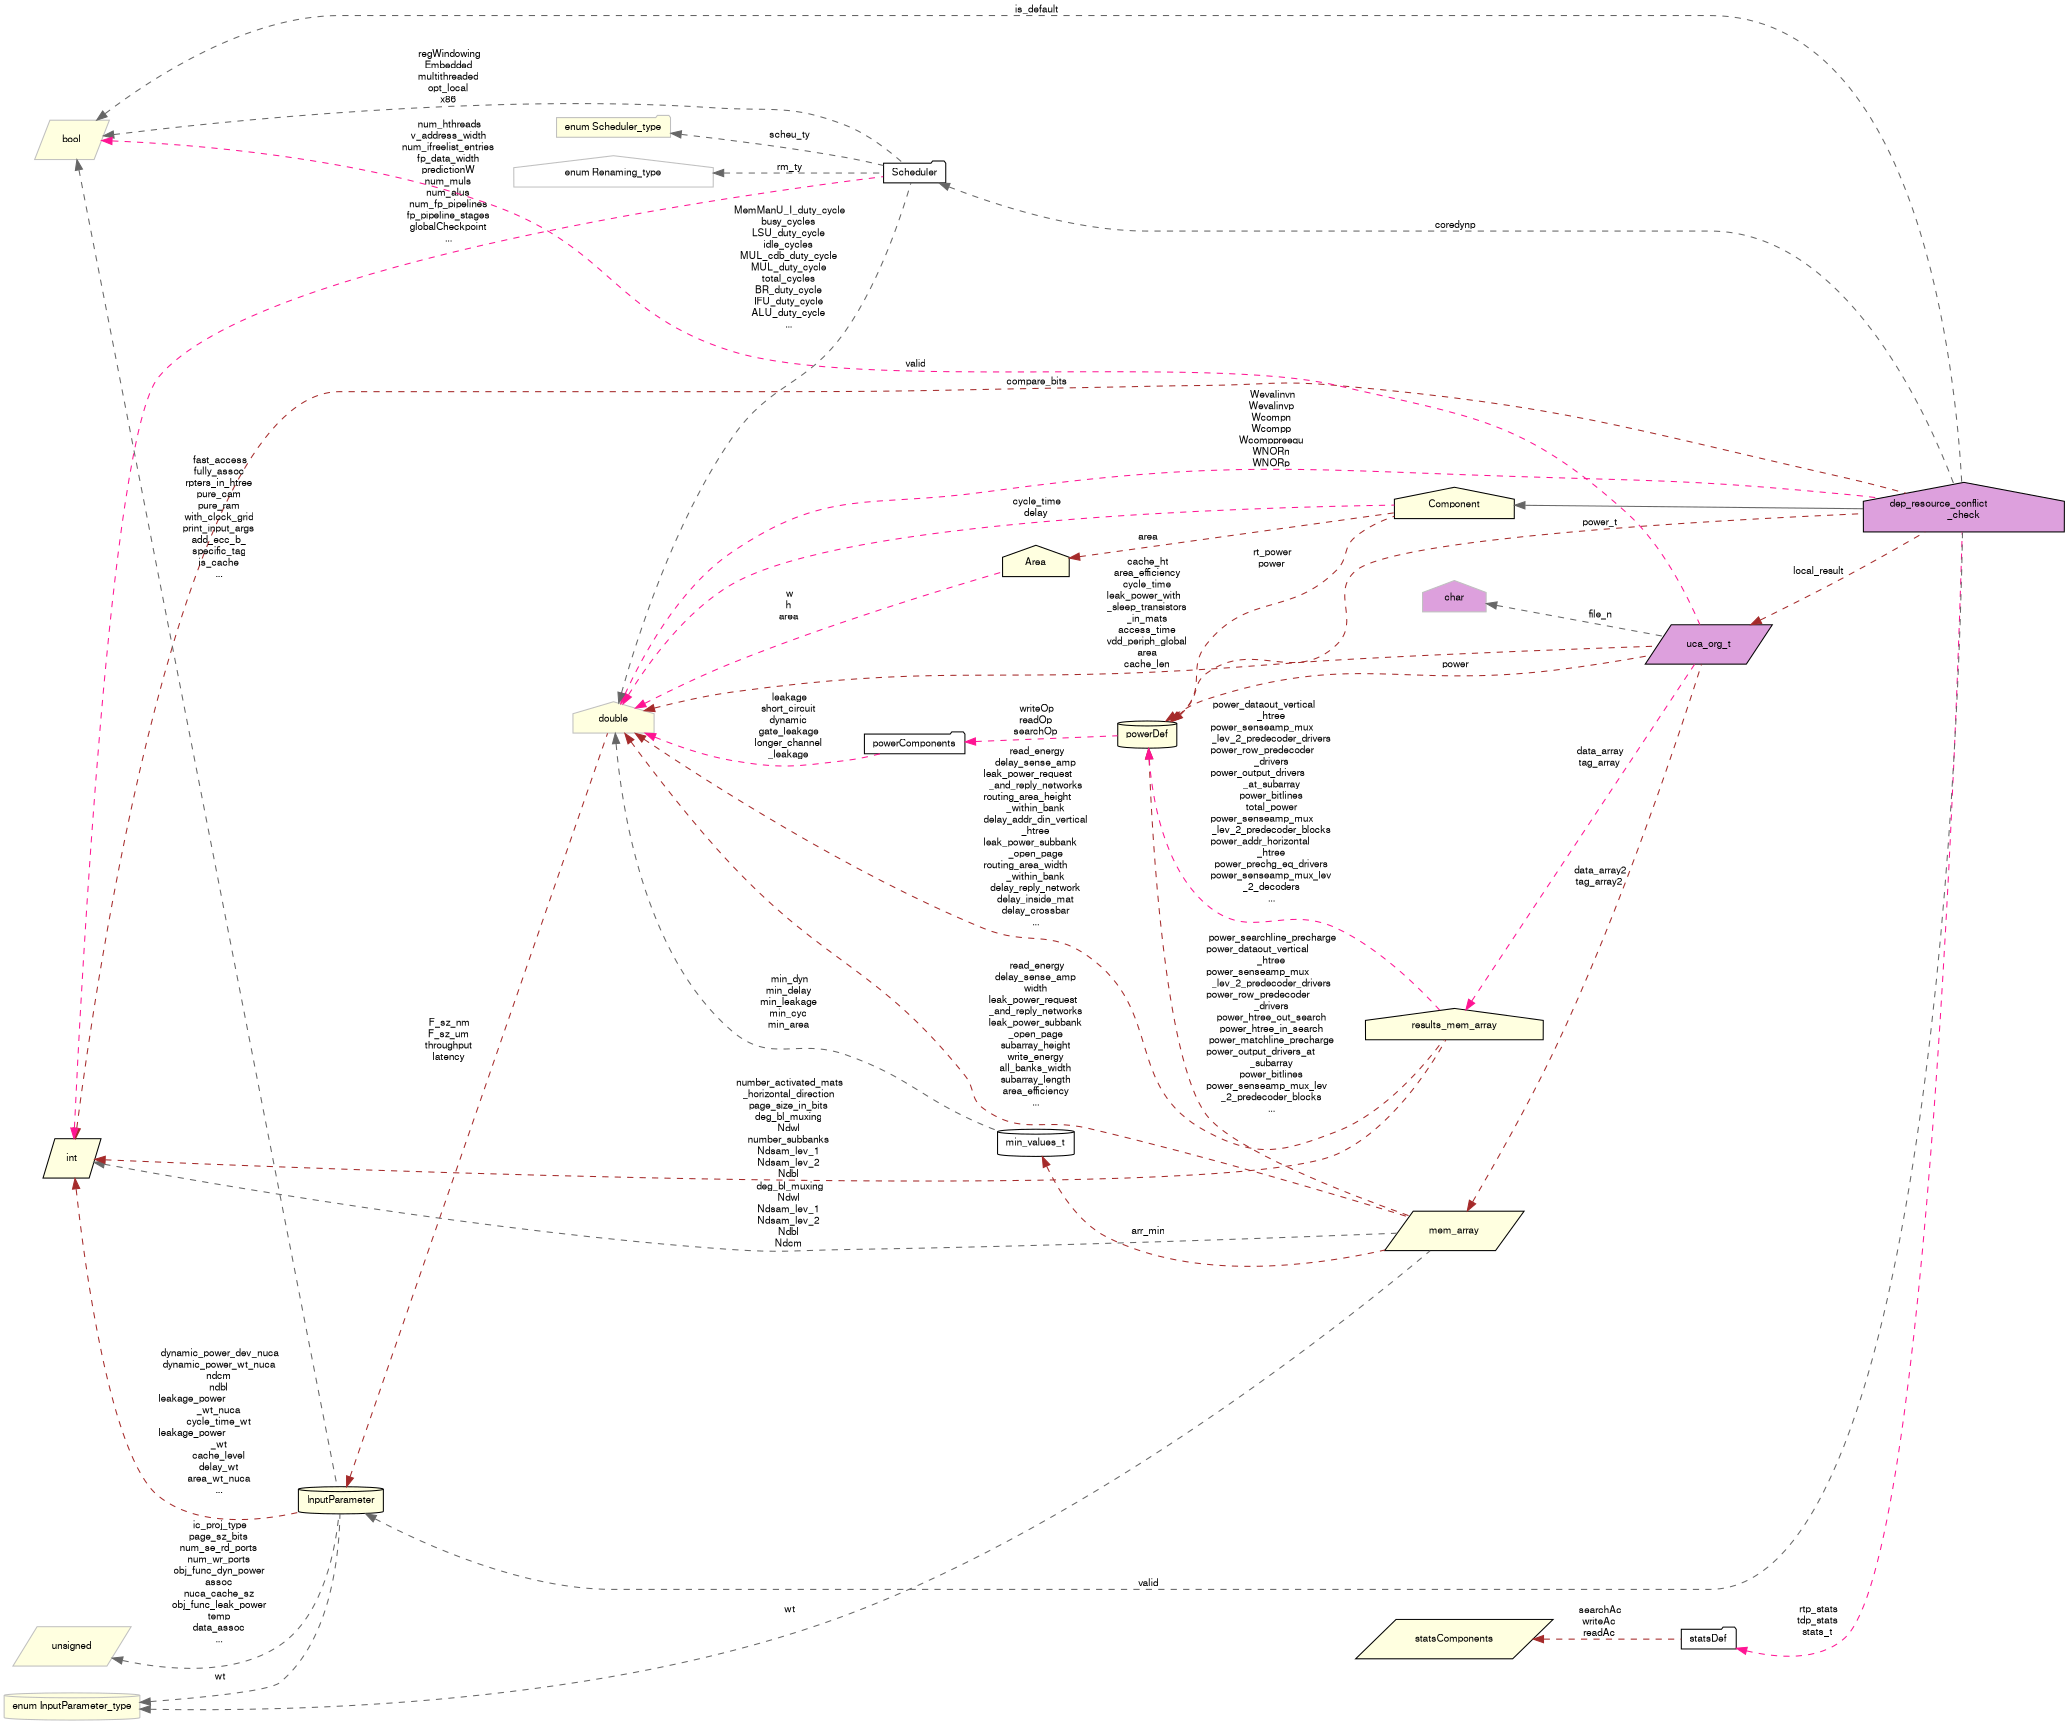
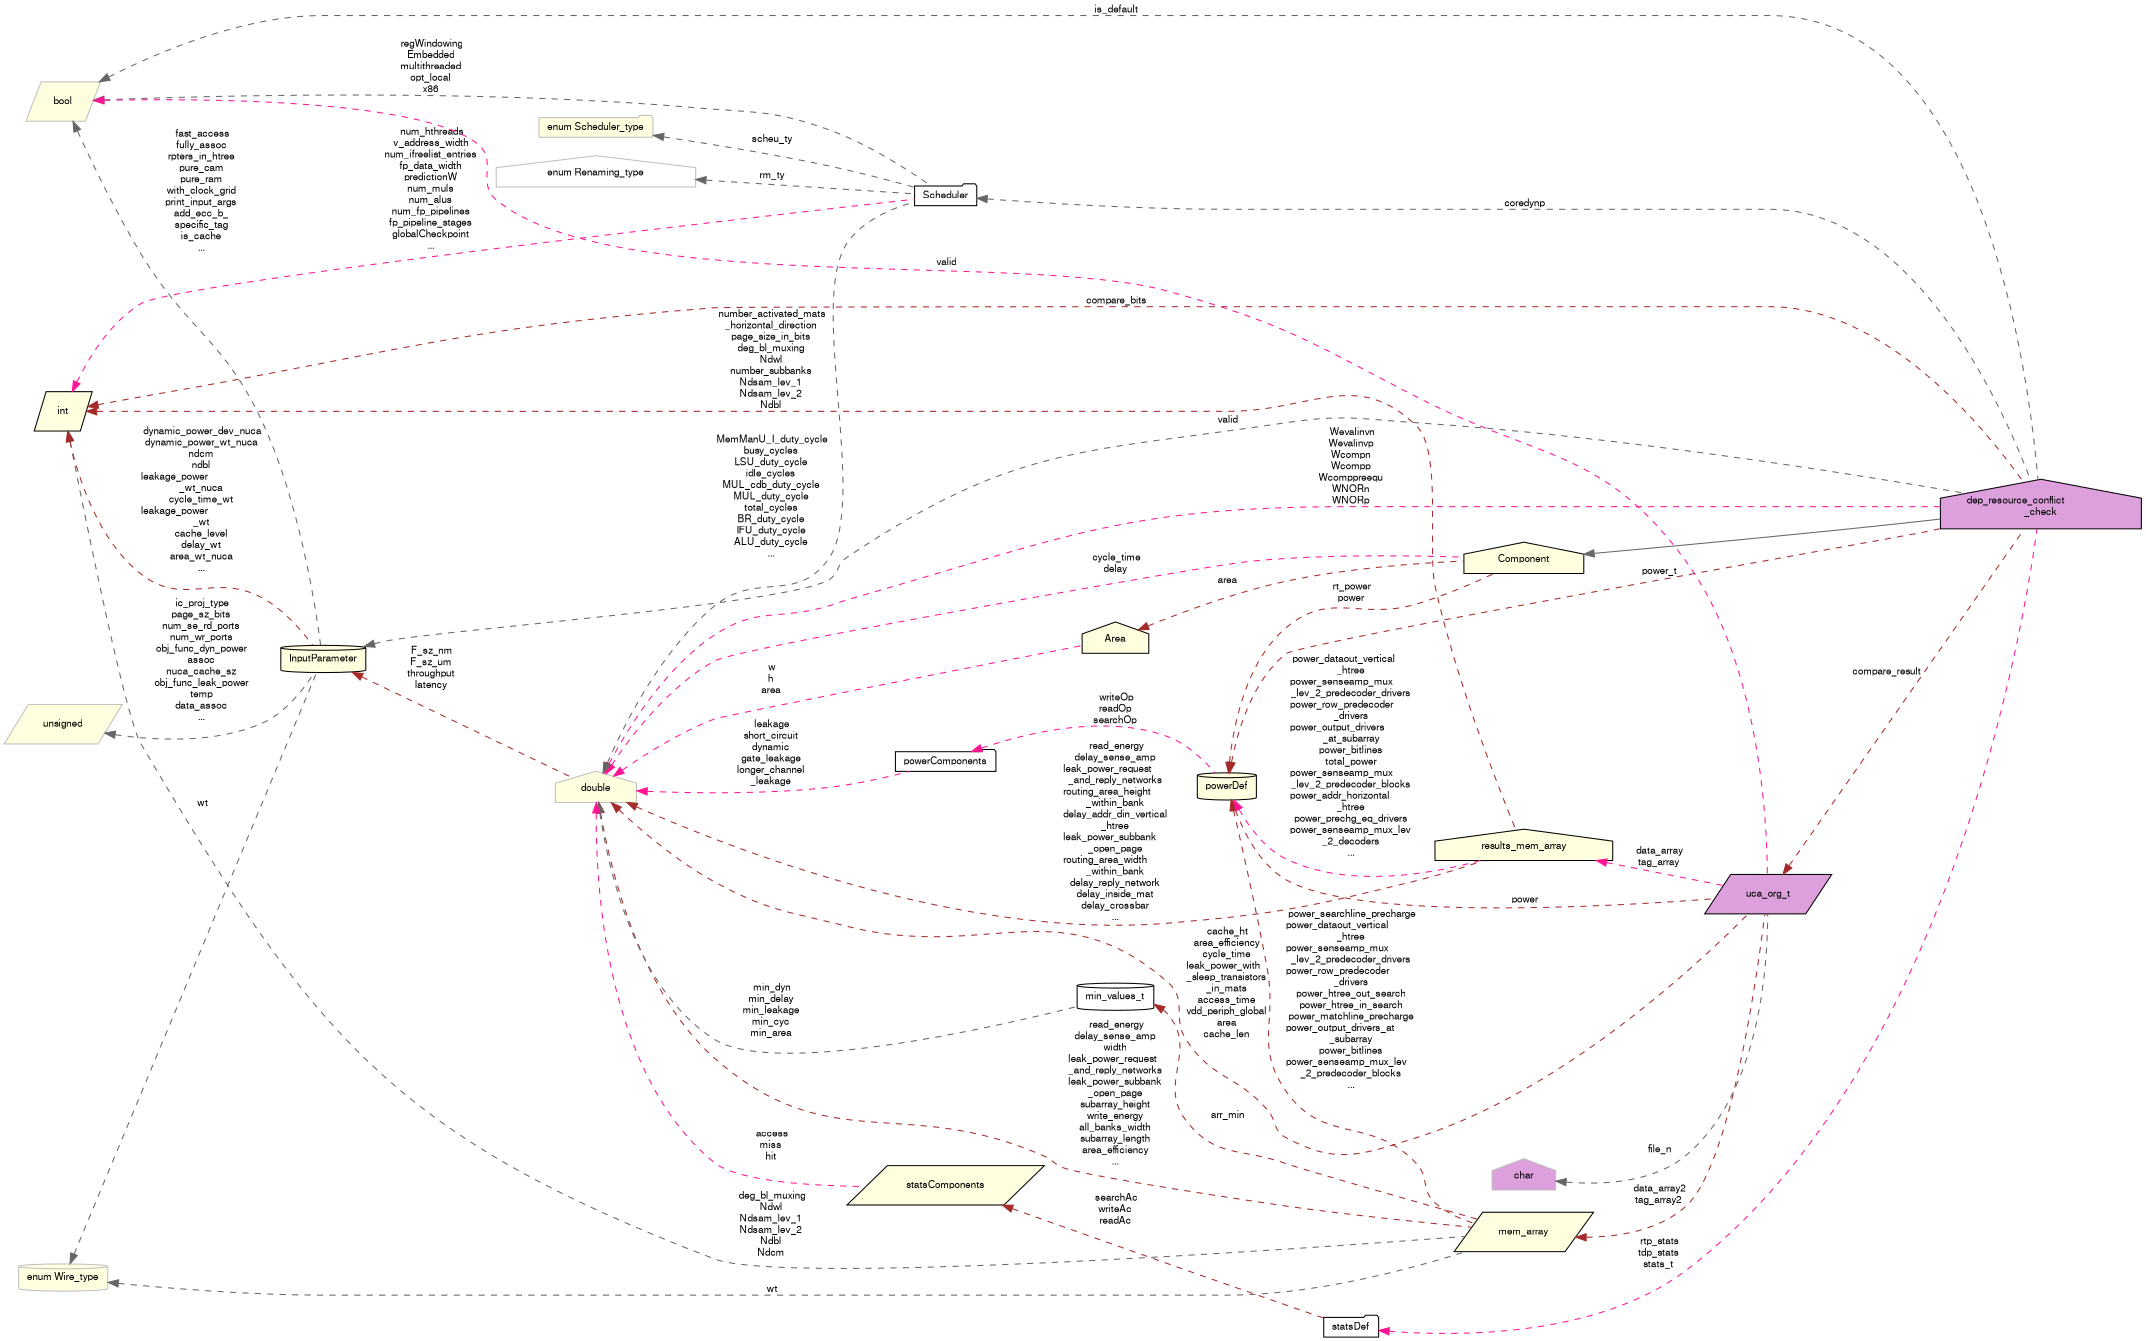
edge "dep_resource_conflict _check" -> "uca_org_t": label " local_result" -> " compare_result"
edge "statsComponents" -> "double": added, label "access miss hit"
node "enum InputParameter_type": label "enum InputParameter_type" -> "enum Wire_type"
